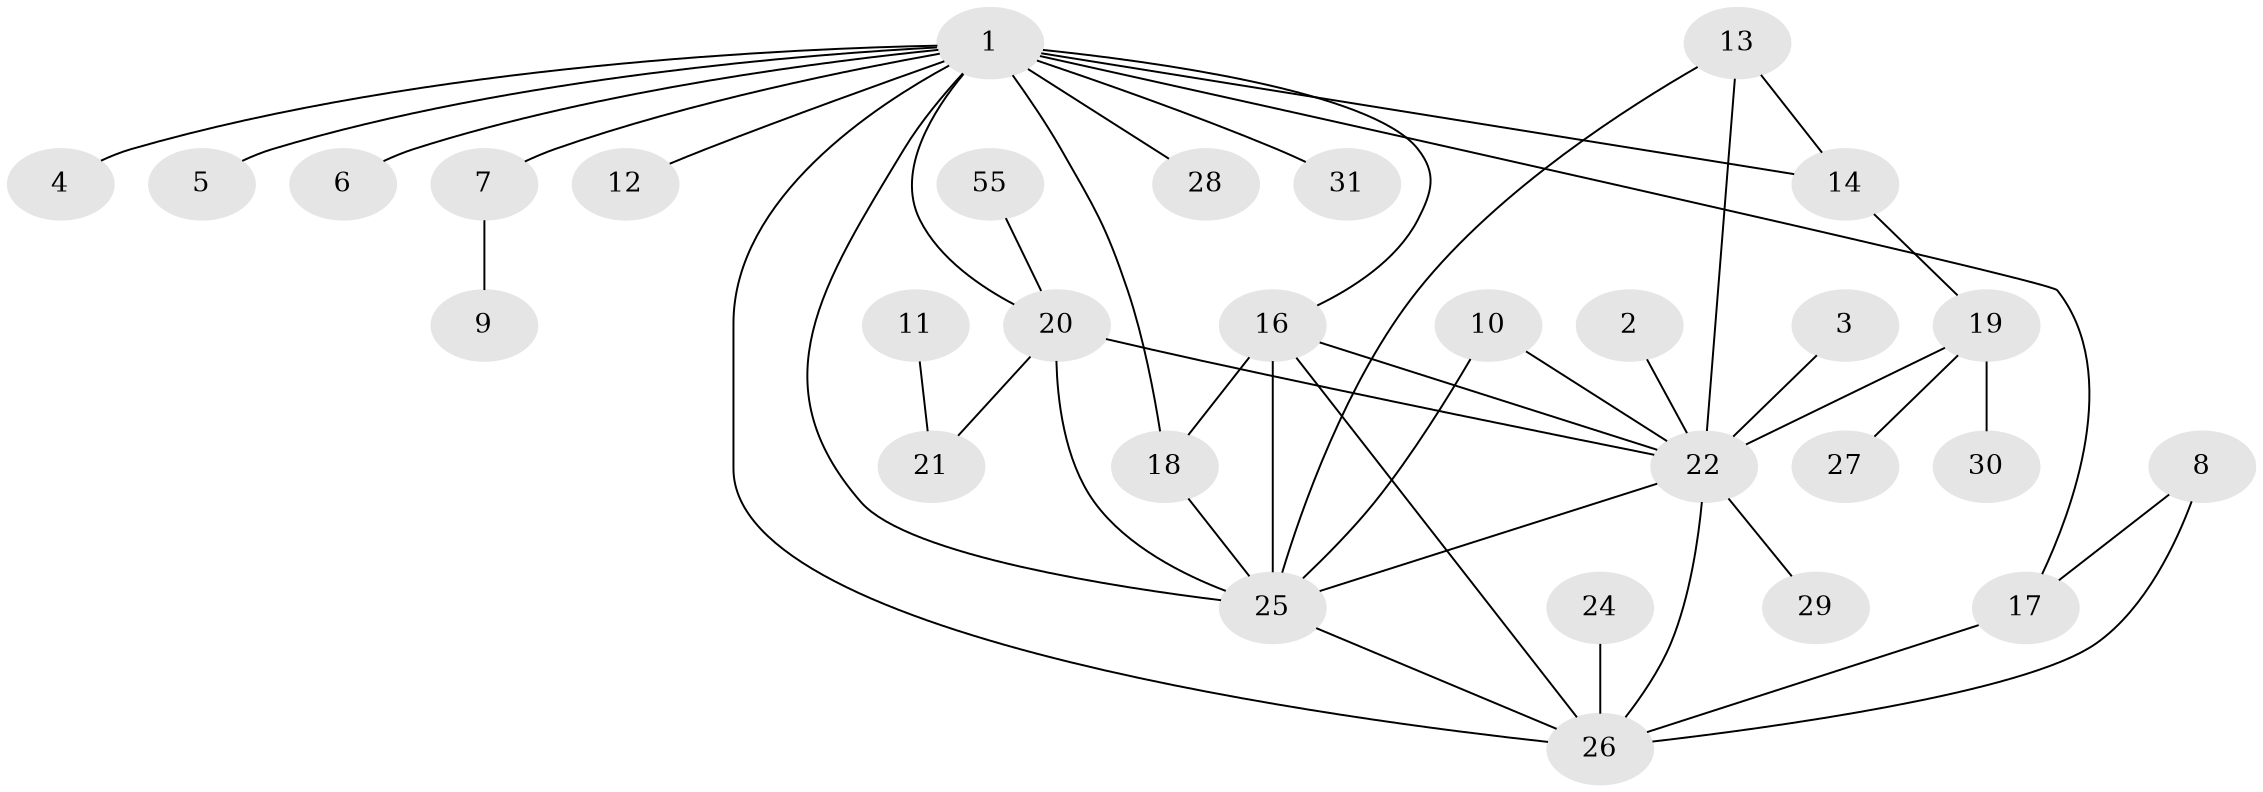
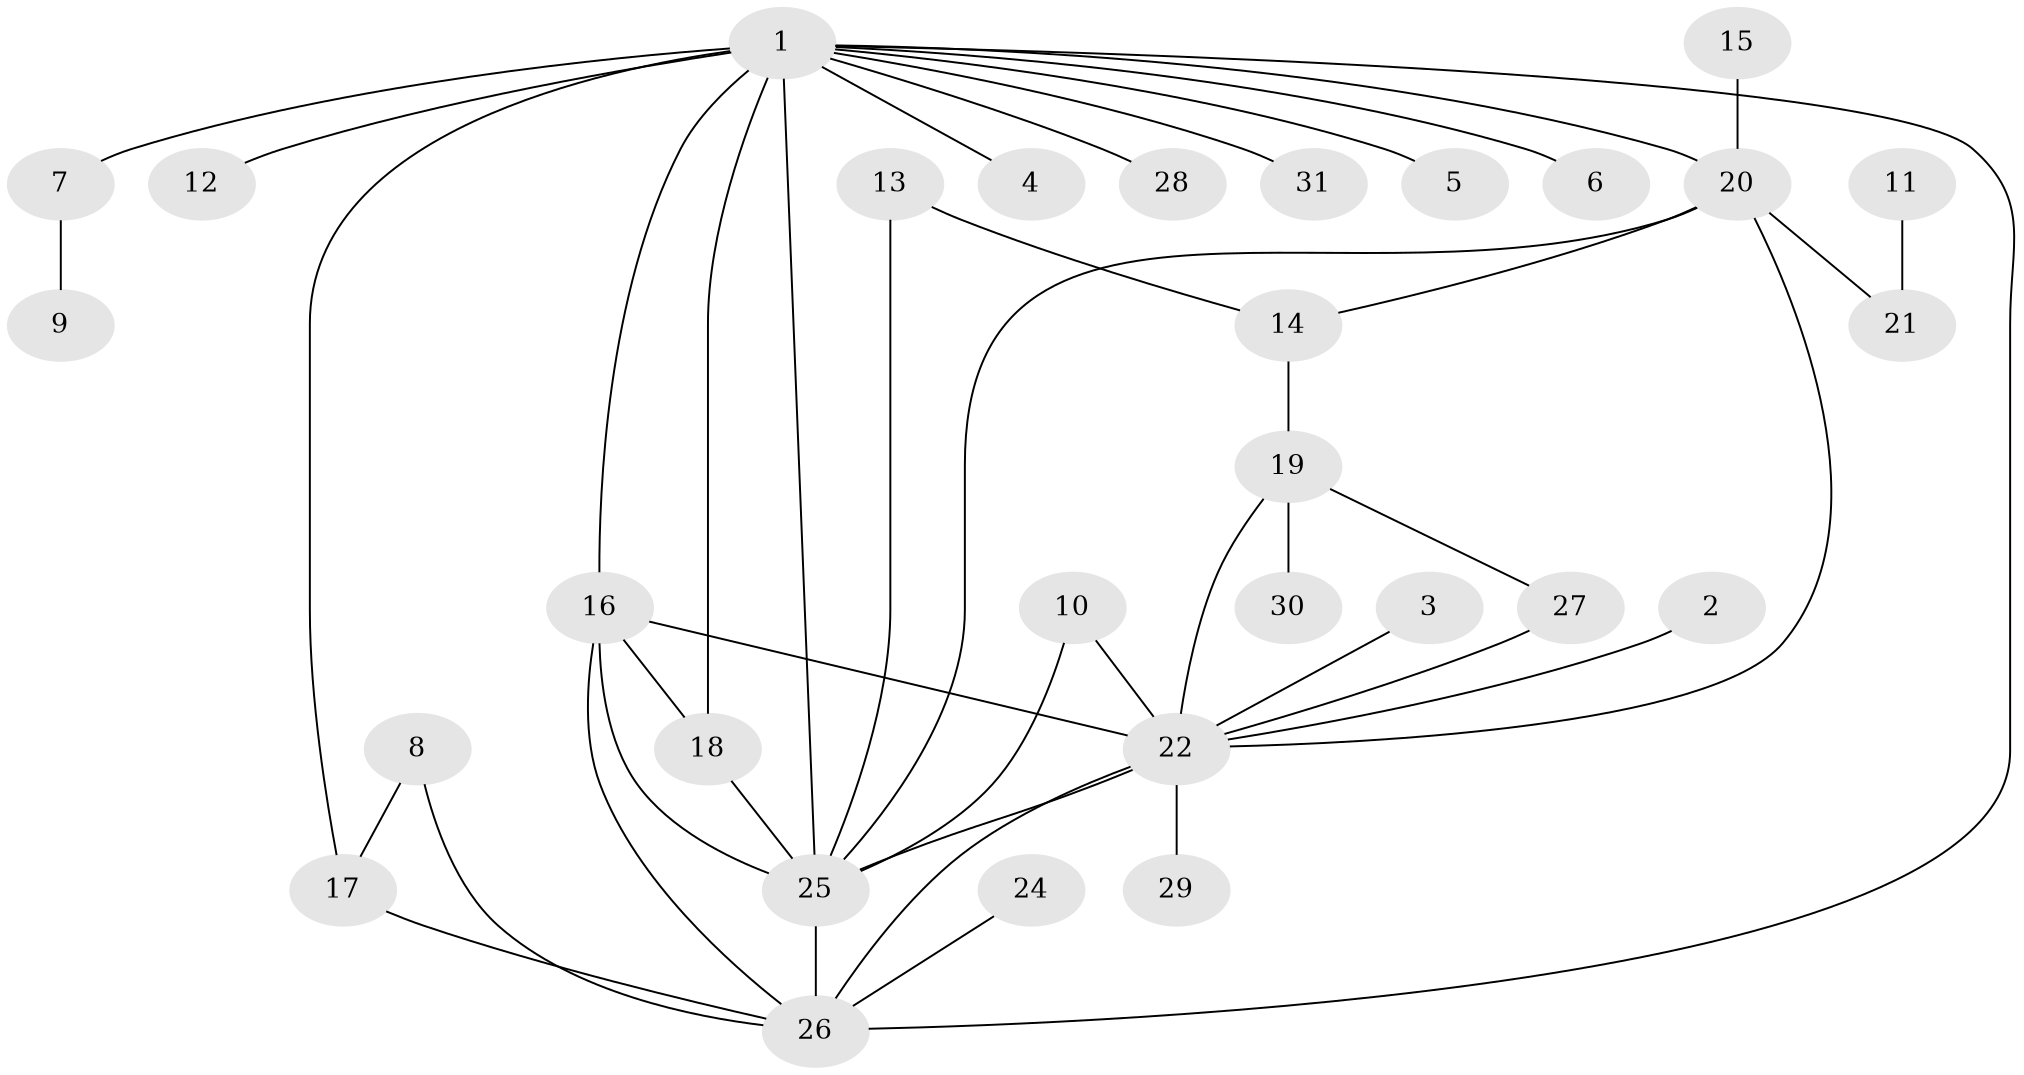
edge "1" -- "14": now "20" -- "14"
node "55": label "55" -> "15"
edge "13" -- "22": now "27" -- "22"
